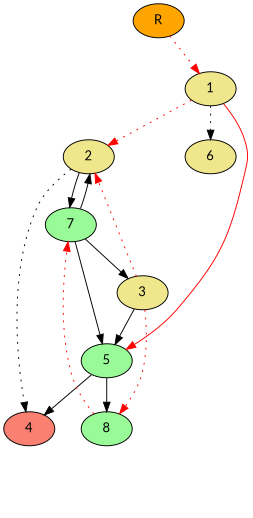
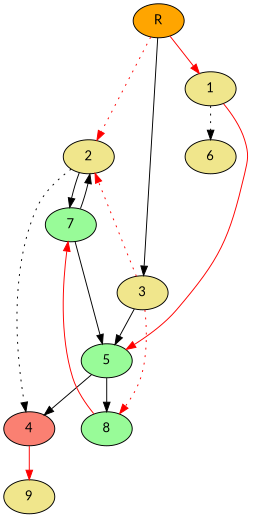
edge "R" -> "1": style dotted -> solid
edge "1" -> "2": now "R" -> "2"
edge "7" -> "3": now "R" -> "3"
edge "8" -> "7": style dotted -> solid
node "9": added
